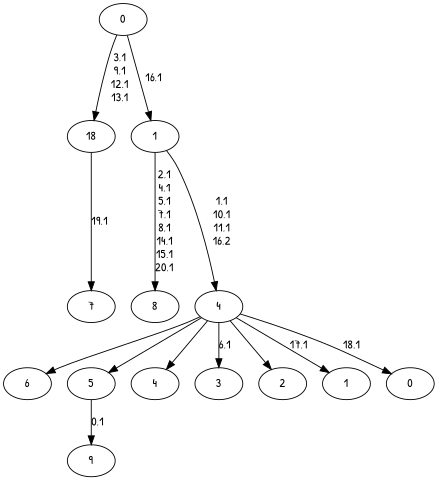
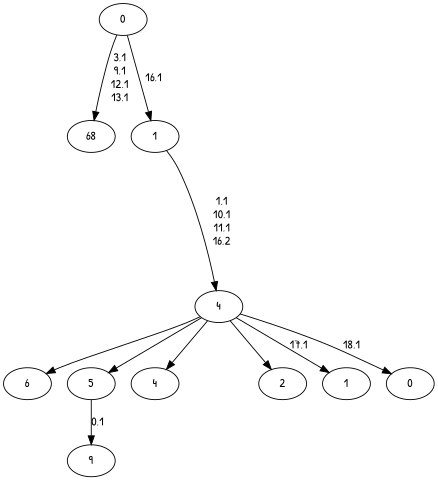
node "18": label "18" -> "68"
node "7": removed
node "8": removed
node "3": removed
